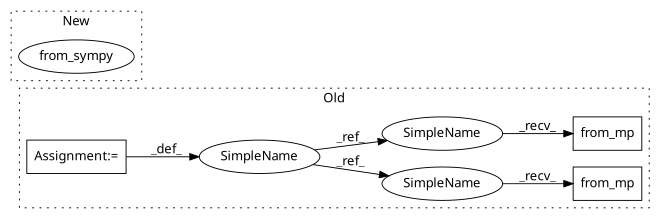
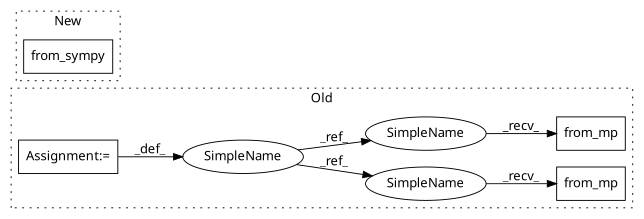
node "from_sympy": shape ellipse -> box
